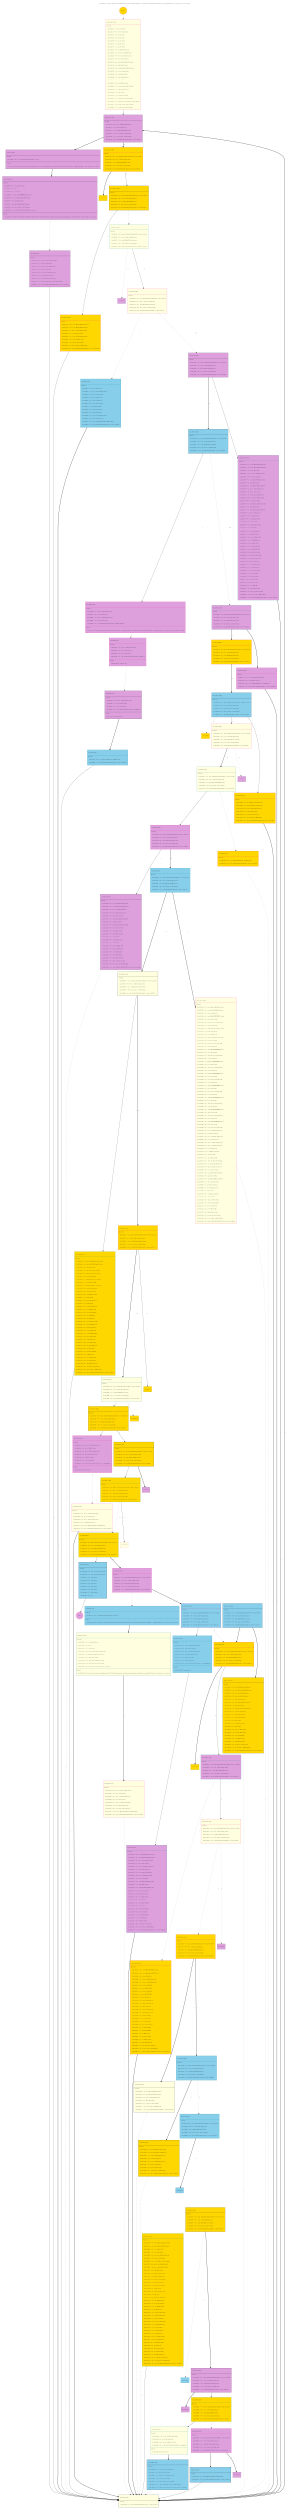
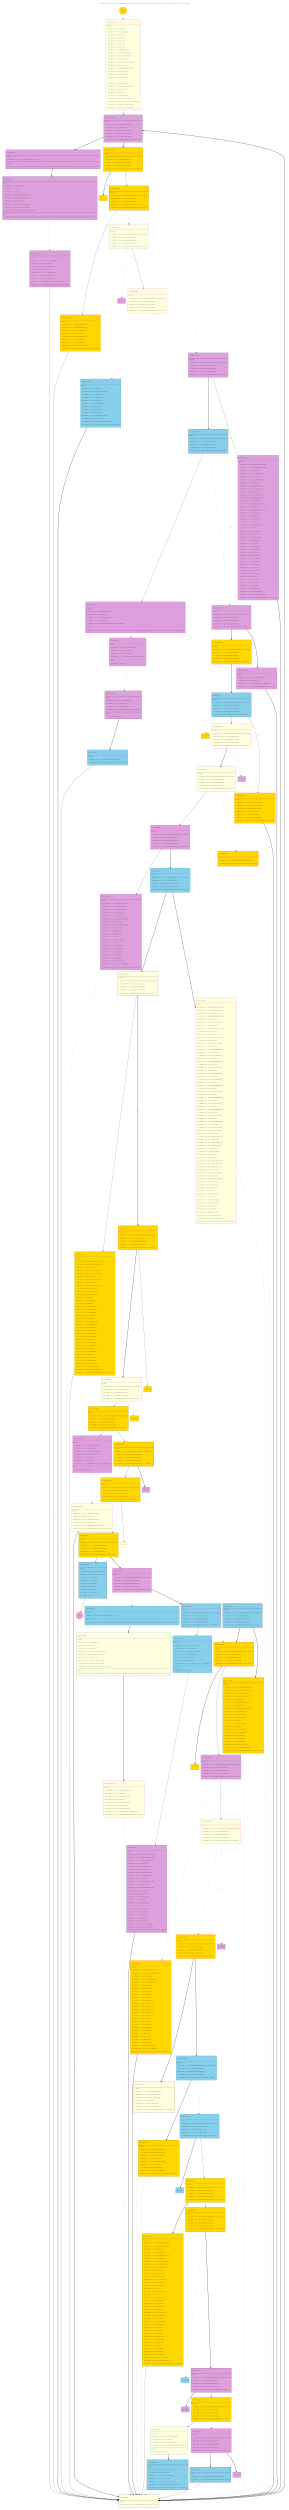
node "0x401810 [28]": added
